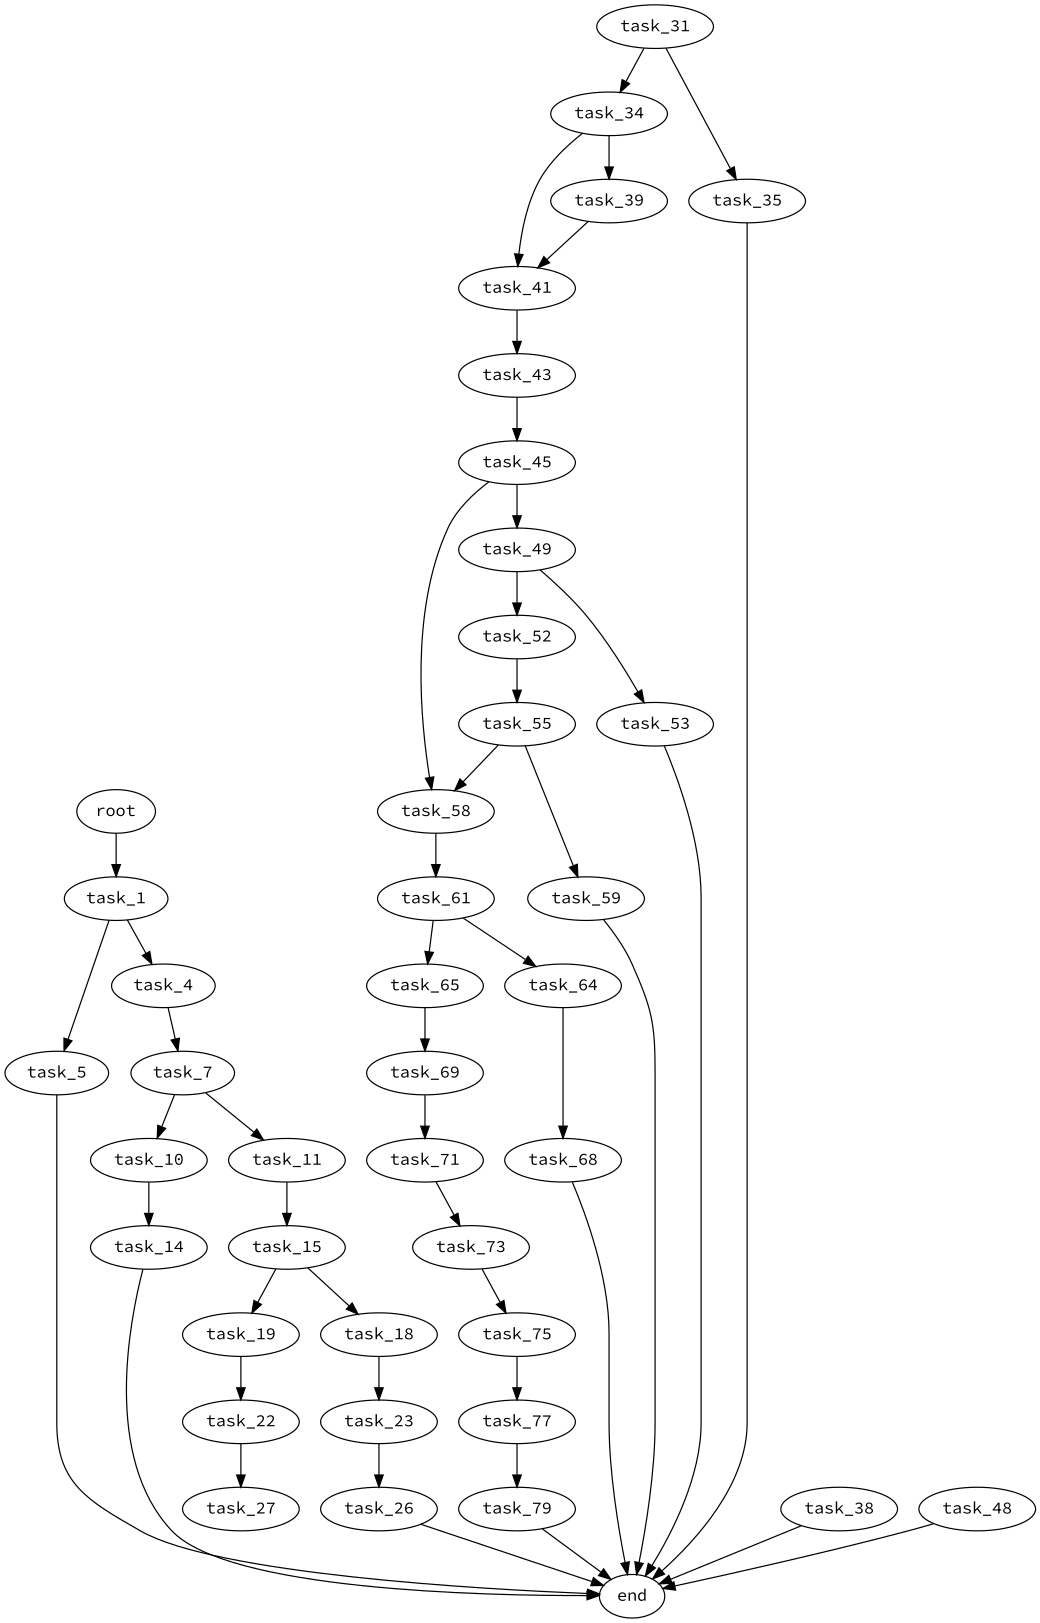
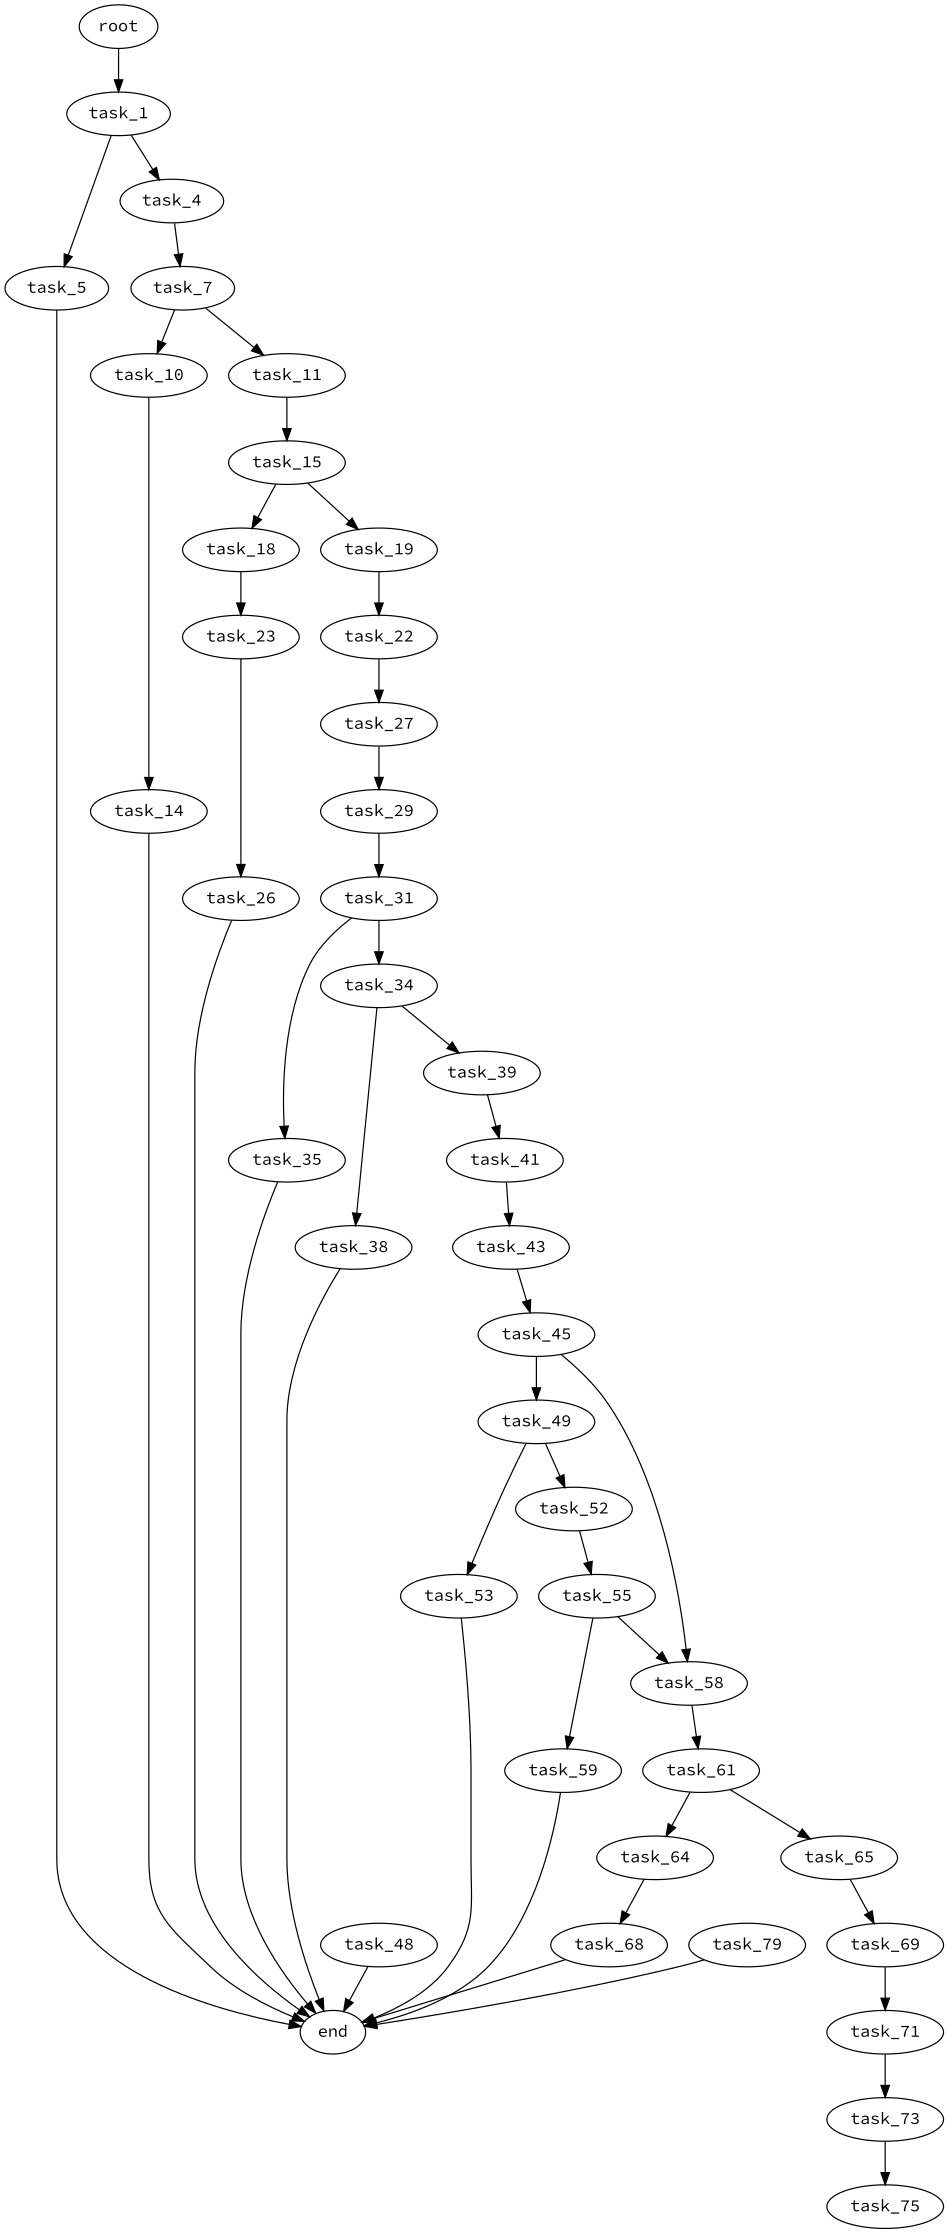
edge "task_34" -> "task_41": now "task_34" -> "task_38"
node "task_29": added
node "task_77": removed
